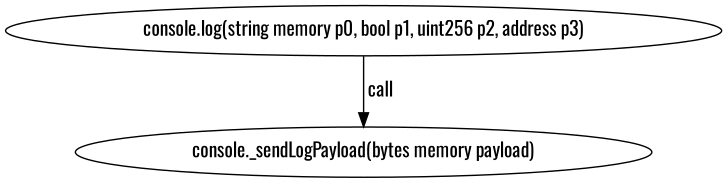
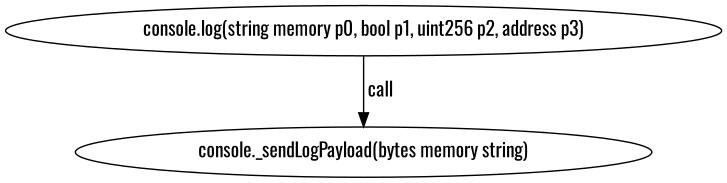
node "console._sendLogPayload(bytes memory payload)": label "console._sendLogPayload(bytes memory payload)" -> "console._sendLogPayload(bytes memory string)"
